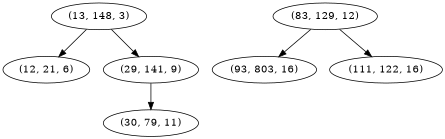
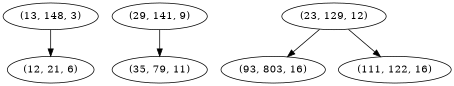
node "(83, 129, 12)": label "(83, 129, 12)" -> "(23, 129, 12)"
edge "(13, 148, 3)" -> "(29, 141, 9)": removed
node "(30, 79, 11)": label "(30, 79, 11)" -> "(35, 79, 11)"
